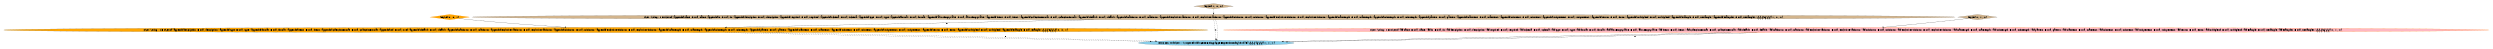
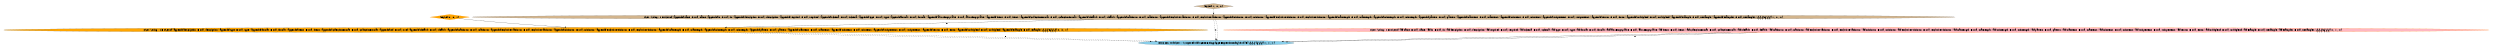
node "keySet['0', '1', '0']": removed
